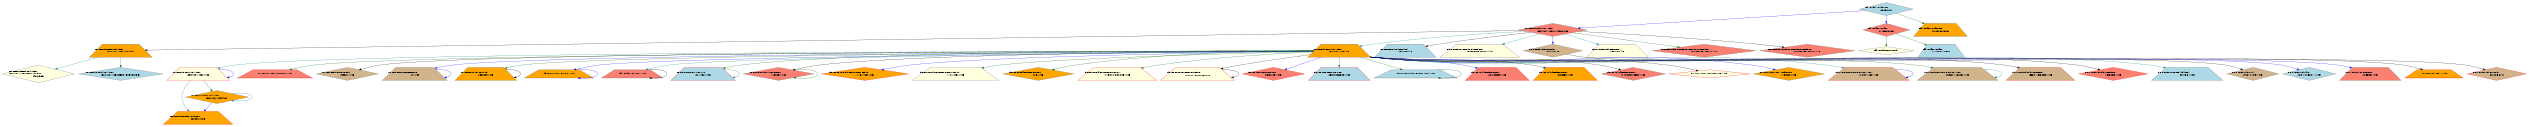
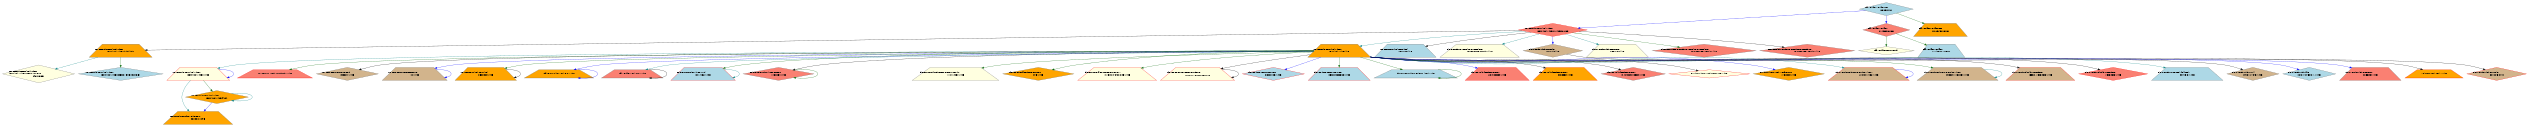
node "_pytest._io.terminalwriter. TerminalWriter._write_source": color grey40 -> red
node "django.contrib.gis.geos.prototypes.io. WKBWriter.write": removed
node "django.http.response.Http Response.write": fillcolor salmon -> lightblue
node "setuptools.sandbox.Directory Sandbox._file": color red -> grey40
